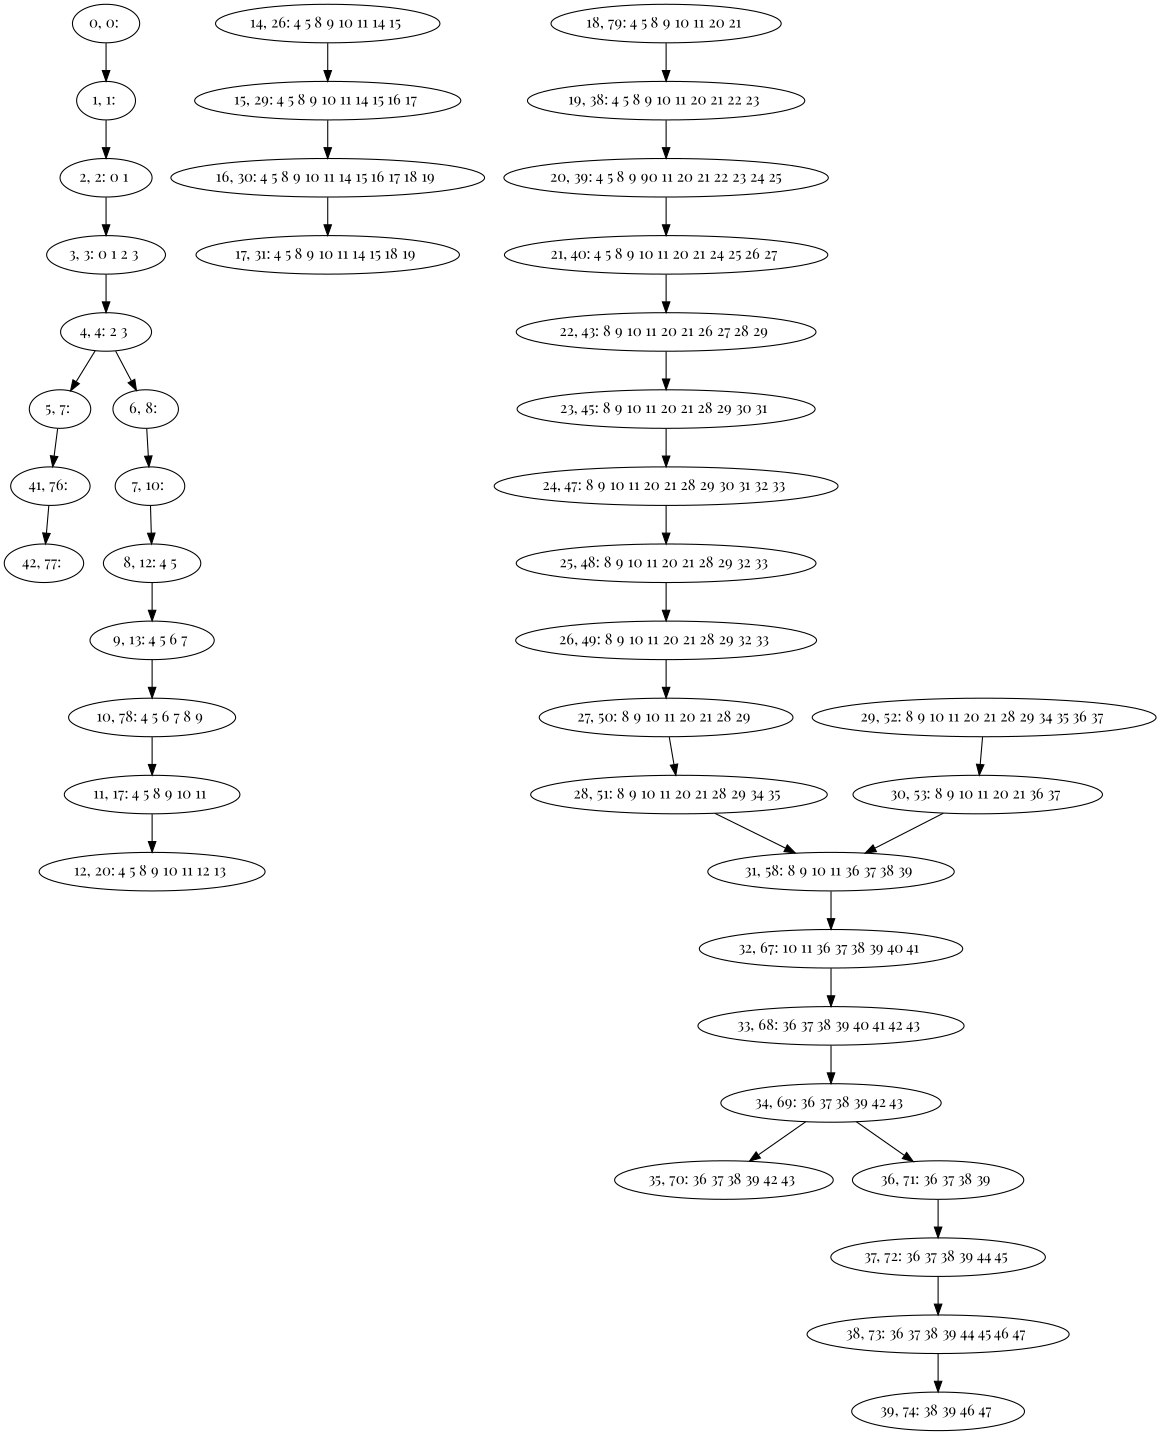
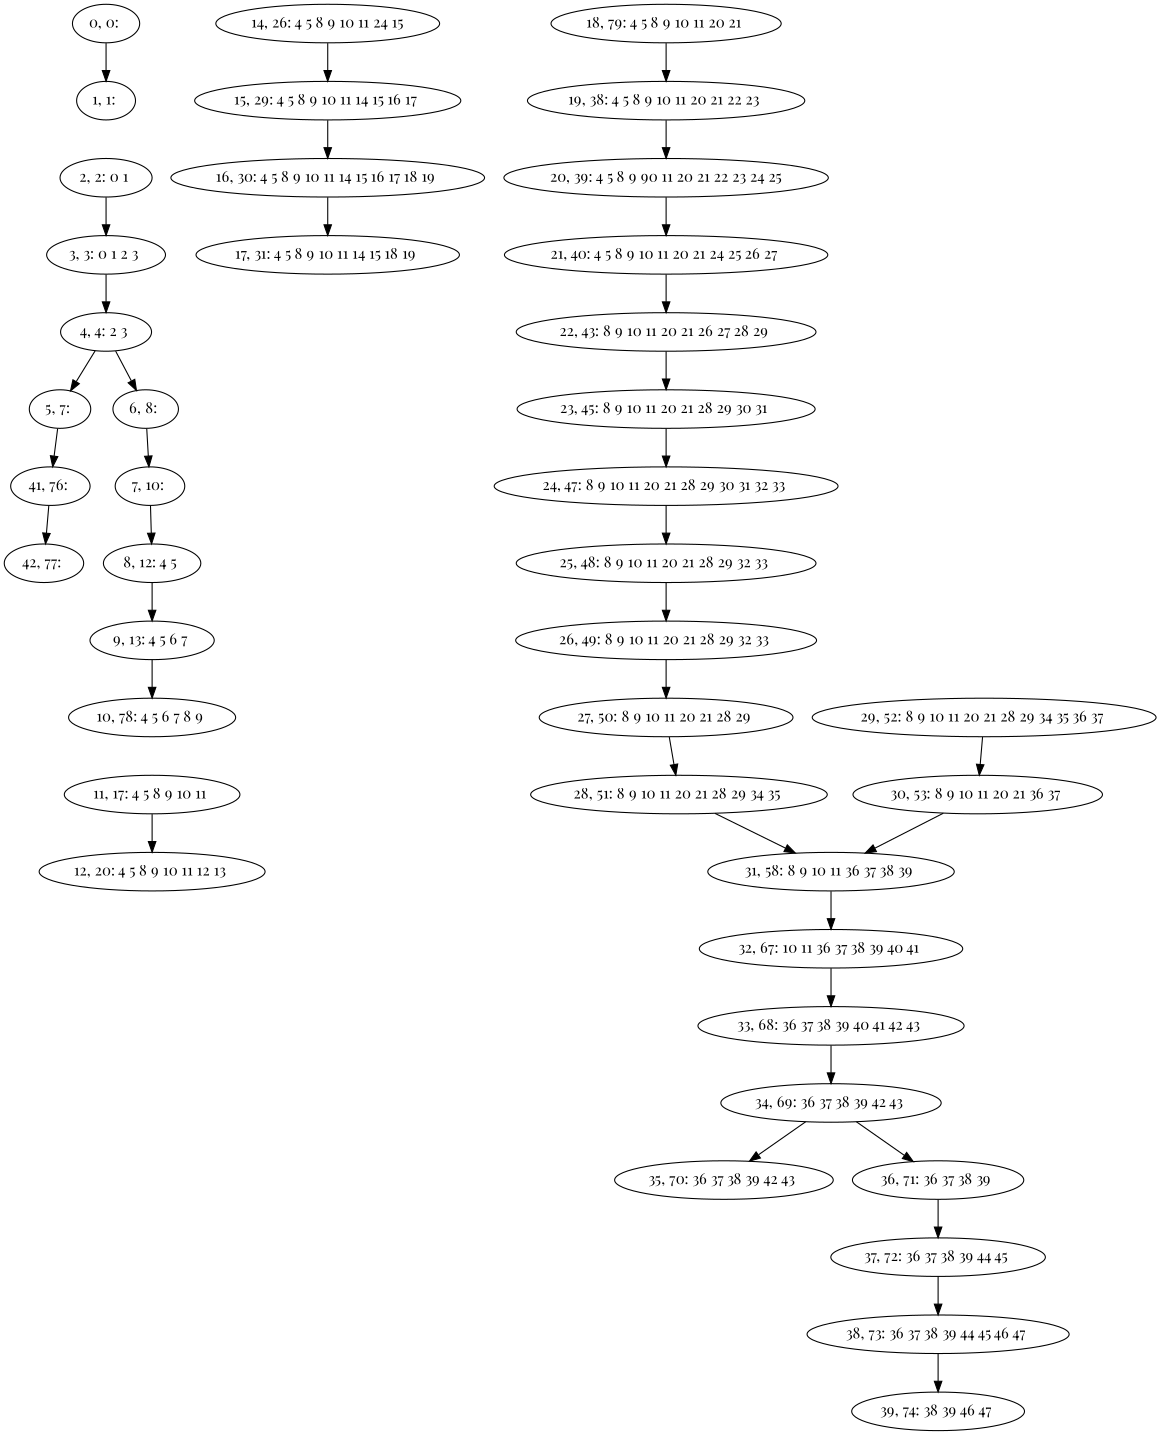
node "14, 26: 4 5 8 9 10 11 14 15": label "14, 26: 4 5 8 9 10 11 14 15" -> "14, 26: 4 5 8 9 10 11 24 15"
edge "1, 1:" -> "2, 2: 0 1": removed
edge "10, 78: 4 5 6 7 8 9" -> "11, 17: 4 5 8 9 10 11": removed
